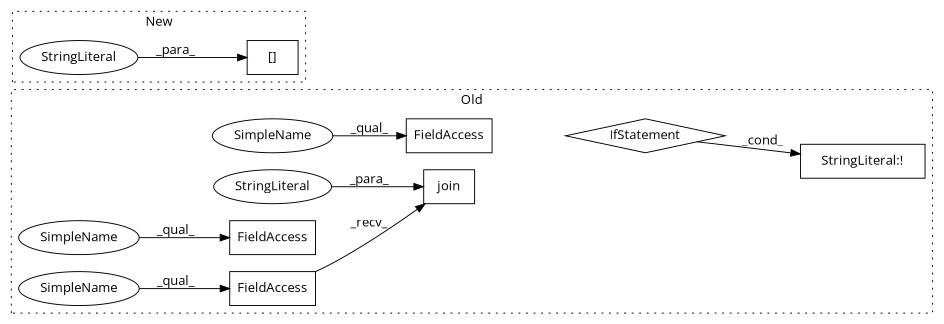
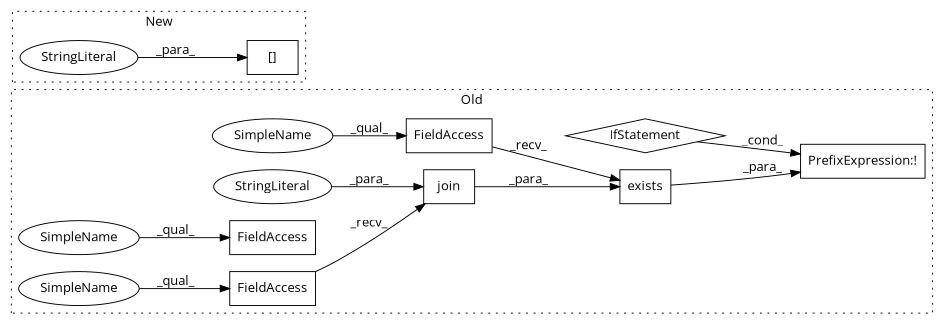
node "StringLiteral:!": label "StringLiteral:!" -> "PrefixExpression:!"
node "exists": added
